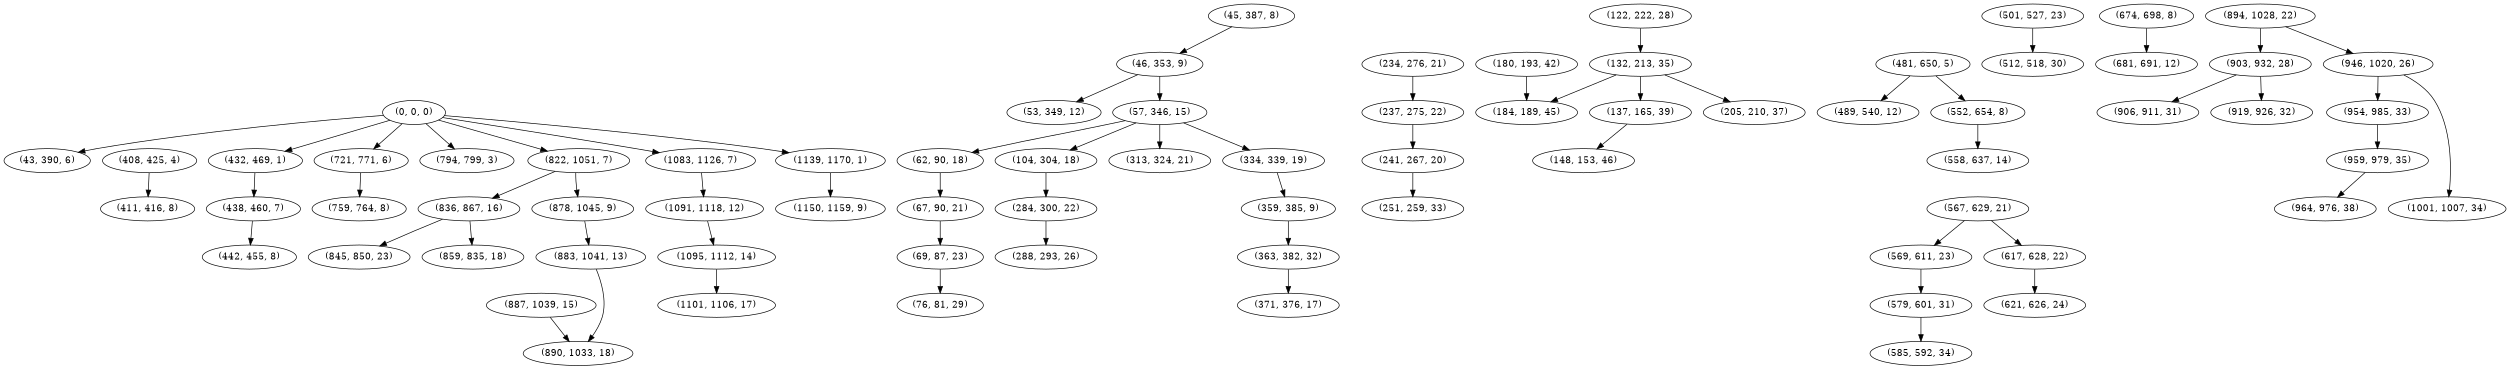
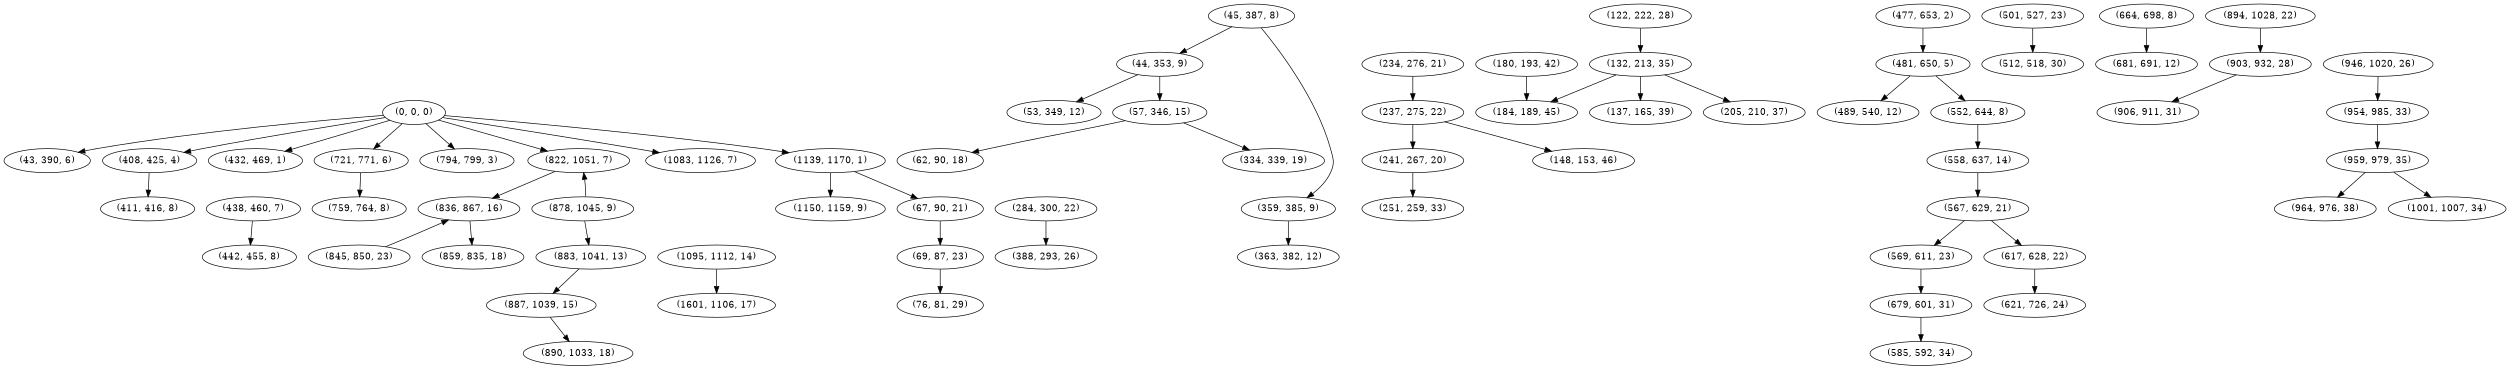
node "(477, 653, 2)": added
node "(674, 698, 8)": label "(674, 698, 8)" -> "(664, 698, 8)"
edge "(894, 1028, 22)" -> "(946, 1020, 26)": removed
node "(46, 353, 9)": label "(46, 353, 9)" -> "(44, 353, 9)"
node "(552, 654, 8)": label "(552, 654, 8)" -> "(552, 644, 8)"
node "(919, 926, 32)": removed
edge "(946, 1020, 26)" -> "(1001, 1007, 34)": now "(959, 979, 35)" -> "(1001, 1007, 34)"
edge "(0, 0, 0)" -> "(408, 425, 4)": added
edge "(137, 165, 39)" -> "(148, 153, 46)": now "(237, 275, 22)" -> "(148, 153, 46)"
node "(104, 304, 18)": removed
node "(313, 324, 21)": removed
edge "(432, 469, 1)" -> "(438, 460, 7)": removed
edge "(822, 1051, 7)" -> "(878, 1045, 9)": reversed
edge "(62, 90, 18)" -> "(67, 90, 21)": now "(1139, 1170, 1)" -> "(67, 90, 21)"
edge "(558, 637, 14)" -> "(567, 629, 21)": added
edge "(334, 339, 19)" -> "(359, 385, 9)": now "(45, 387, 8)" -> "(359, 385, 9)"
node "(1091, 1118, 12)": removed
edge "(836, 867, 16)" -> "(845, 850, 23)": reversed
node "(288, 293, 26)": label "(288, 293, 26)" -> "(388, 293, 26)"
node "(363, 382, 32)": label "(363, 382, 32)" -> "(363, 382, 12)"
edge "(883, 1041, 13)" -> "(890, 1033, 18)": now "(883, 1041, 13)" -> "(887, 1039, 15)"
node "(1101, 1106, 17)": label "(1101, 1106, 17)" -> "(1601, 1106, 17)"
node "(371, 376, 17)": removed
node "(579, 601, 31)": label "(579, 601, 31)" -> "(679, 601, 31)"
node "(621, 626, 24)": label "(621, 626, 24)" -> "(621, 726, 24)"
